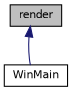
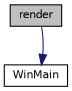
edge "WinMain" -> "render": reversed
